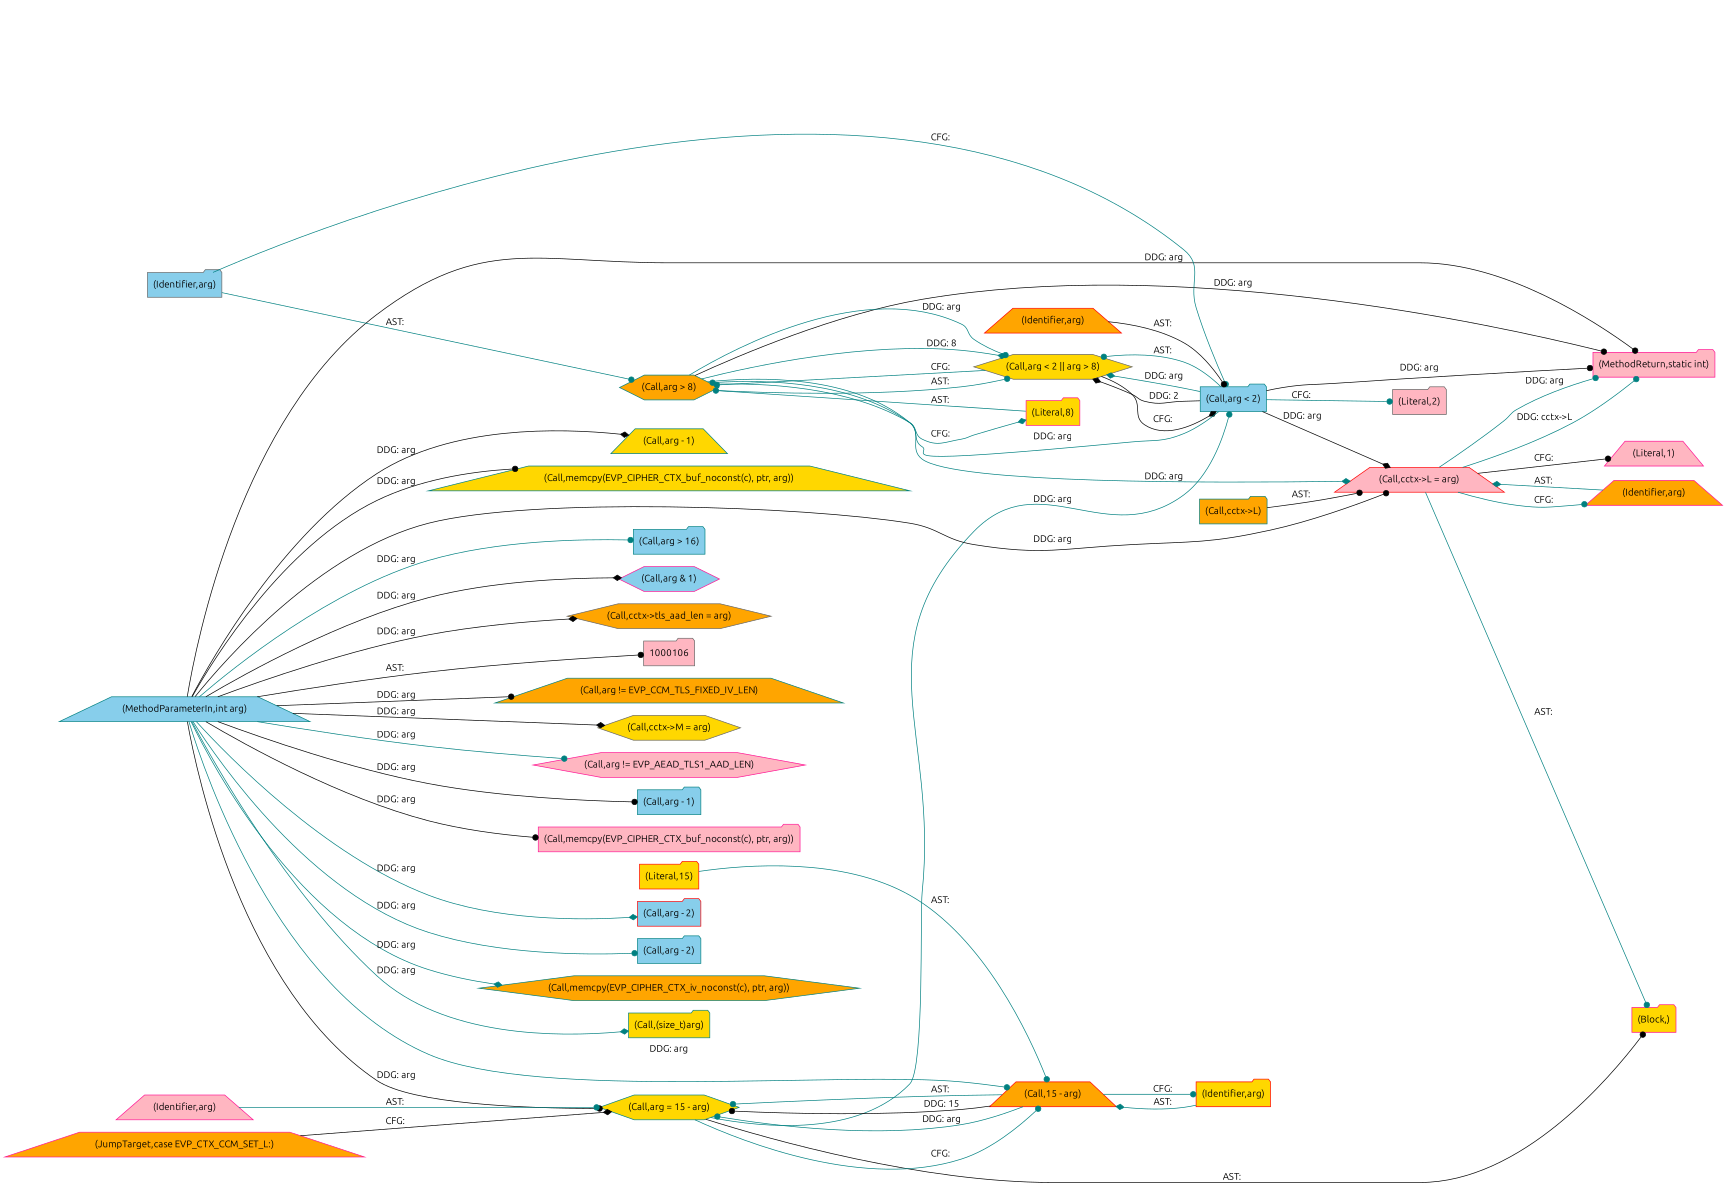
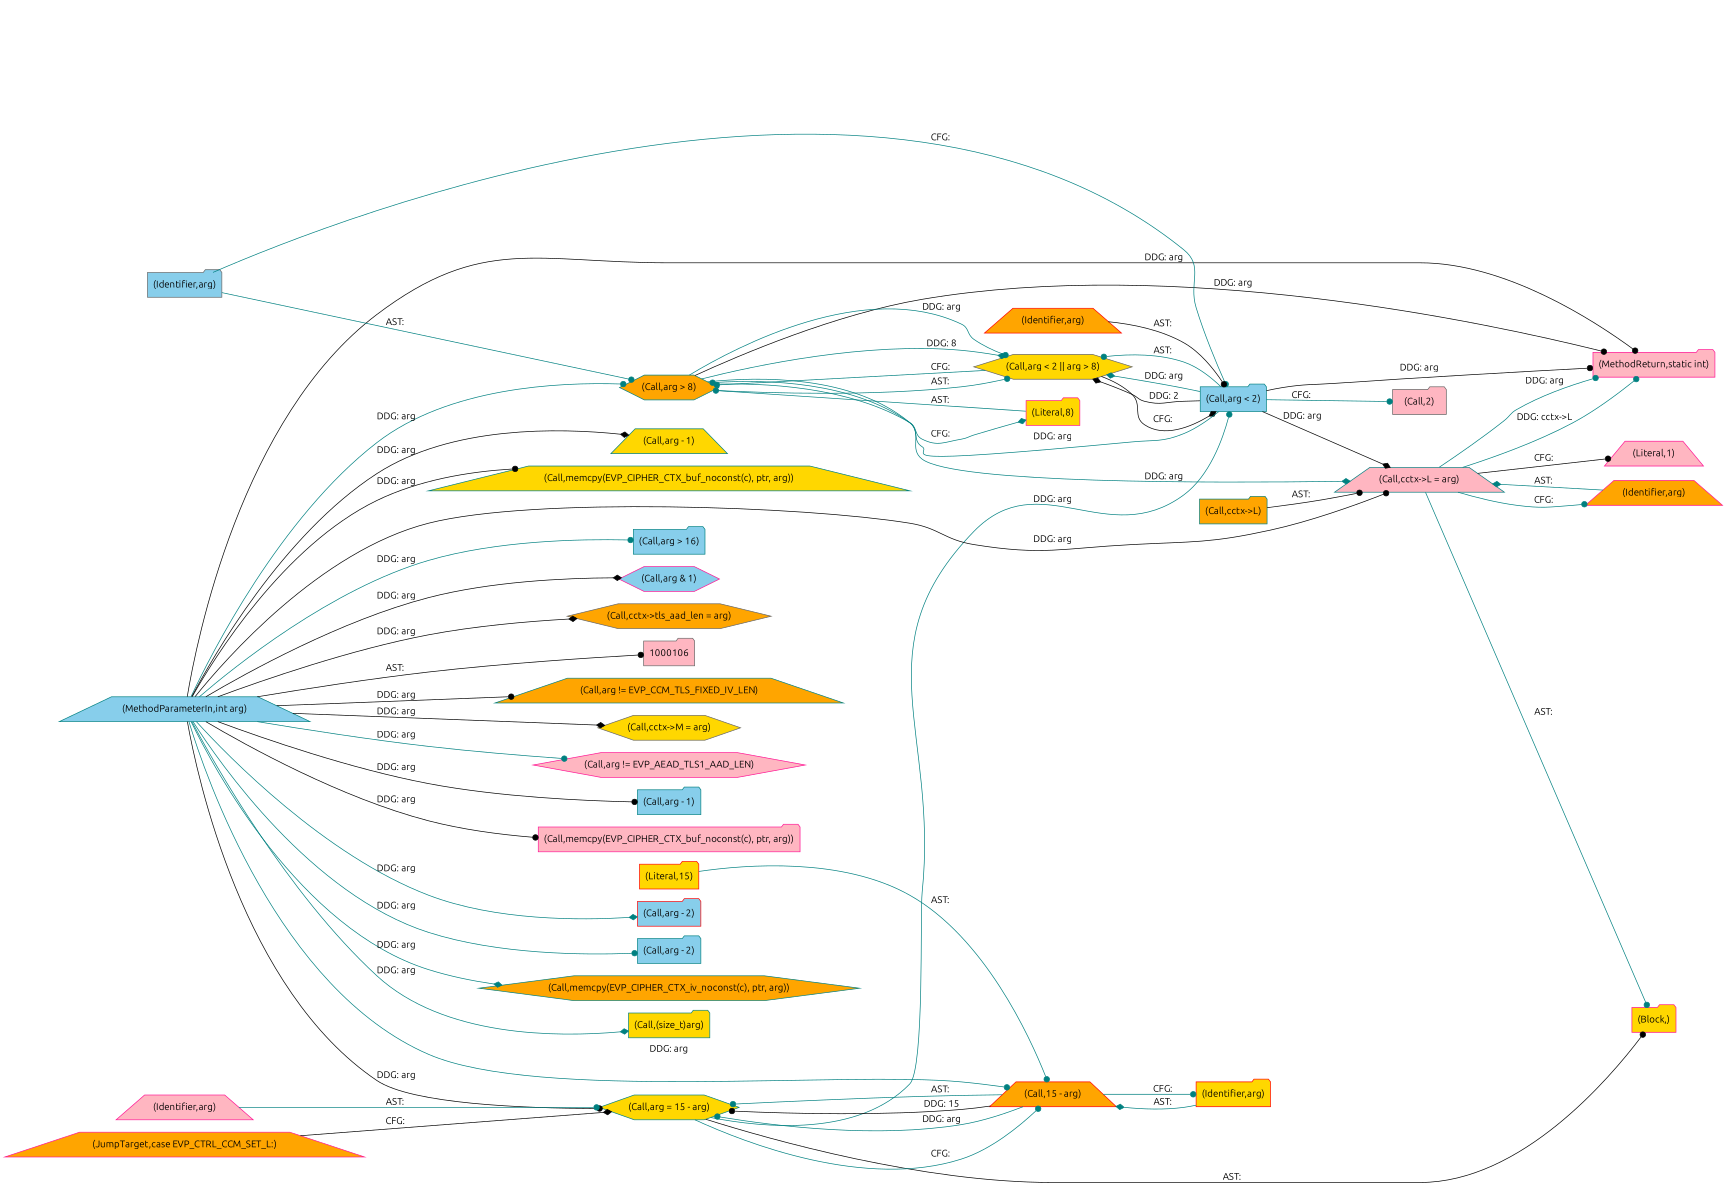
node "(Literal,2)": label "(Literal,2)" -> "(Call,2)"
edge "(MethodParameterIn,int arg)" -> "(Call,arg > 8)": added, label "DDG: arg"
node "(Call,cctx->L = arg)": color red -> teal
node "(JumpTarget,case EVP_CTX_CCM_SET_L:)": label "(JumpTarget,case EVP_CTX_CCM_SET_L:)" -> "(JumpTarget,case EVP_CTRL_CCM_SET_L:)"
